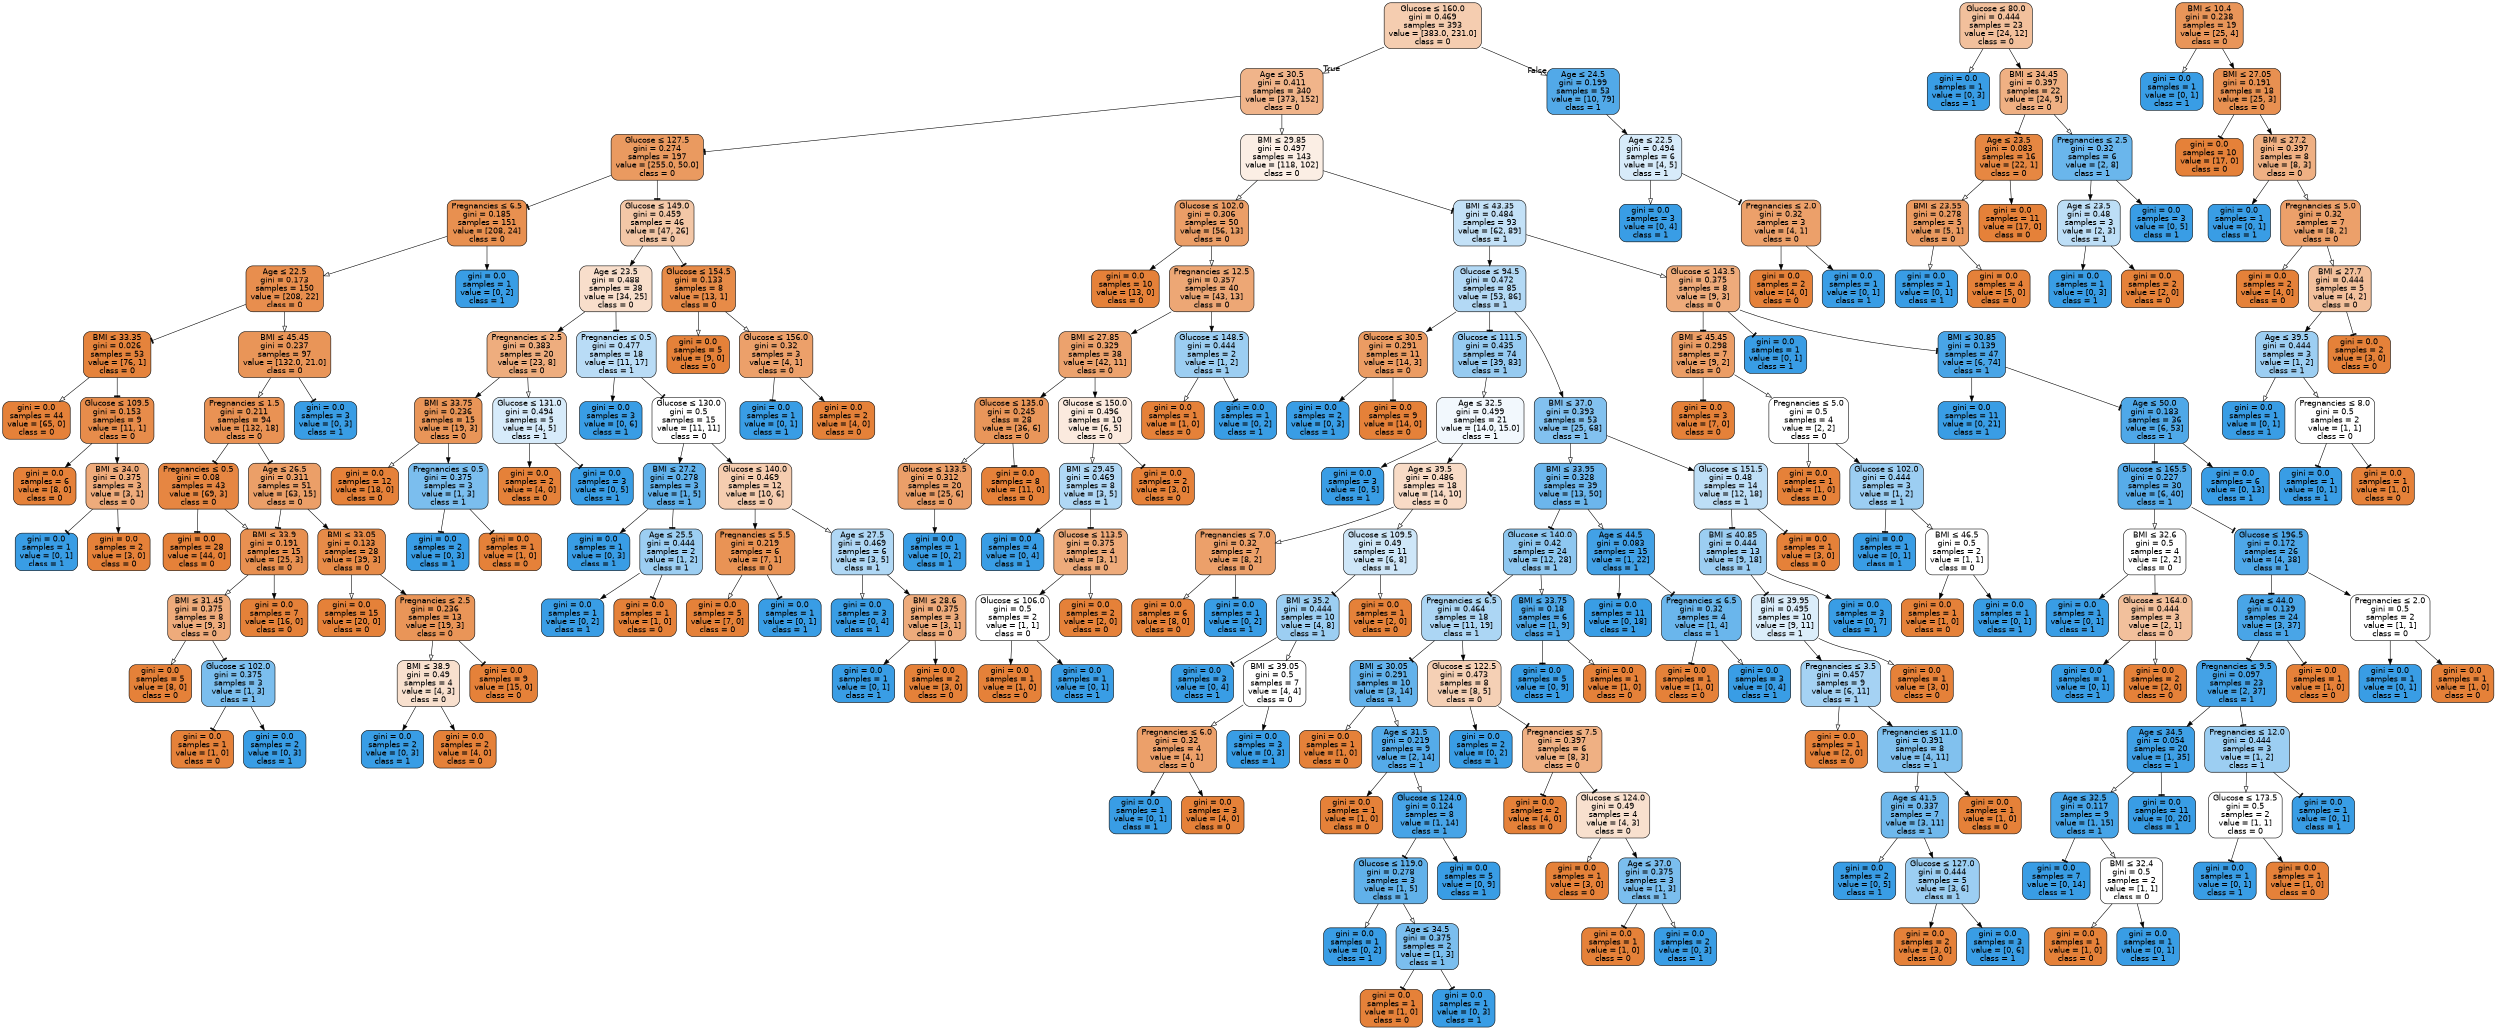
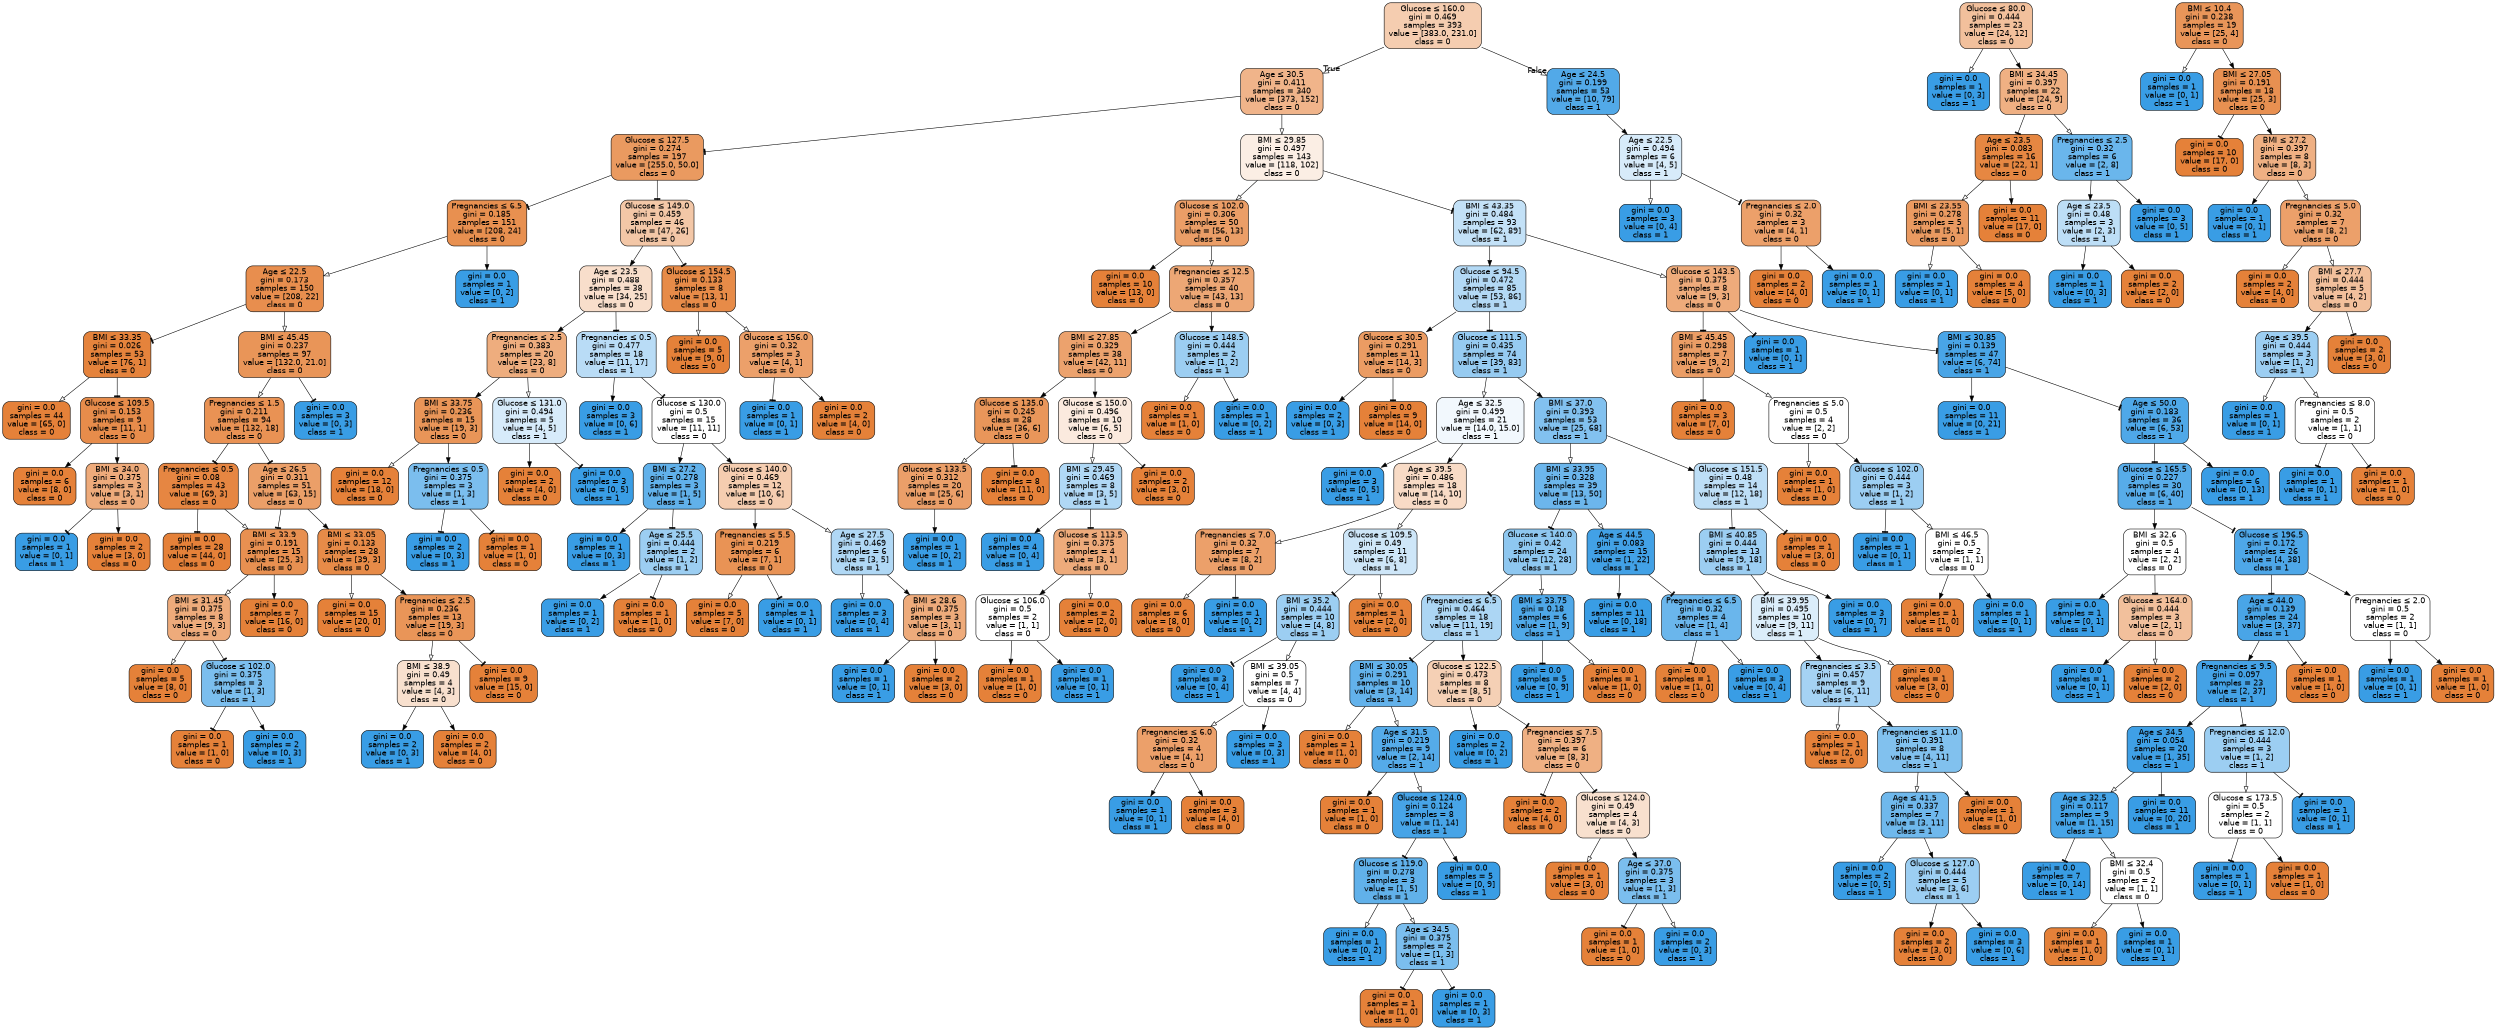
edge "Glucose ≤ 94.5" -> "BMI ≤ 37.0": now "Glucose ≤ 111.5" -> "BMI ≤ 37.0"
edge "Glucose ≤ 165.5" -> "BMI ≤ 32.6": arrowhead onormal -> normal
edge "Age ≤ 44.0" -> "Pregnancies ≤ 9.5": arrowhead tee -> normal
